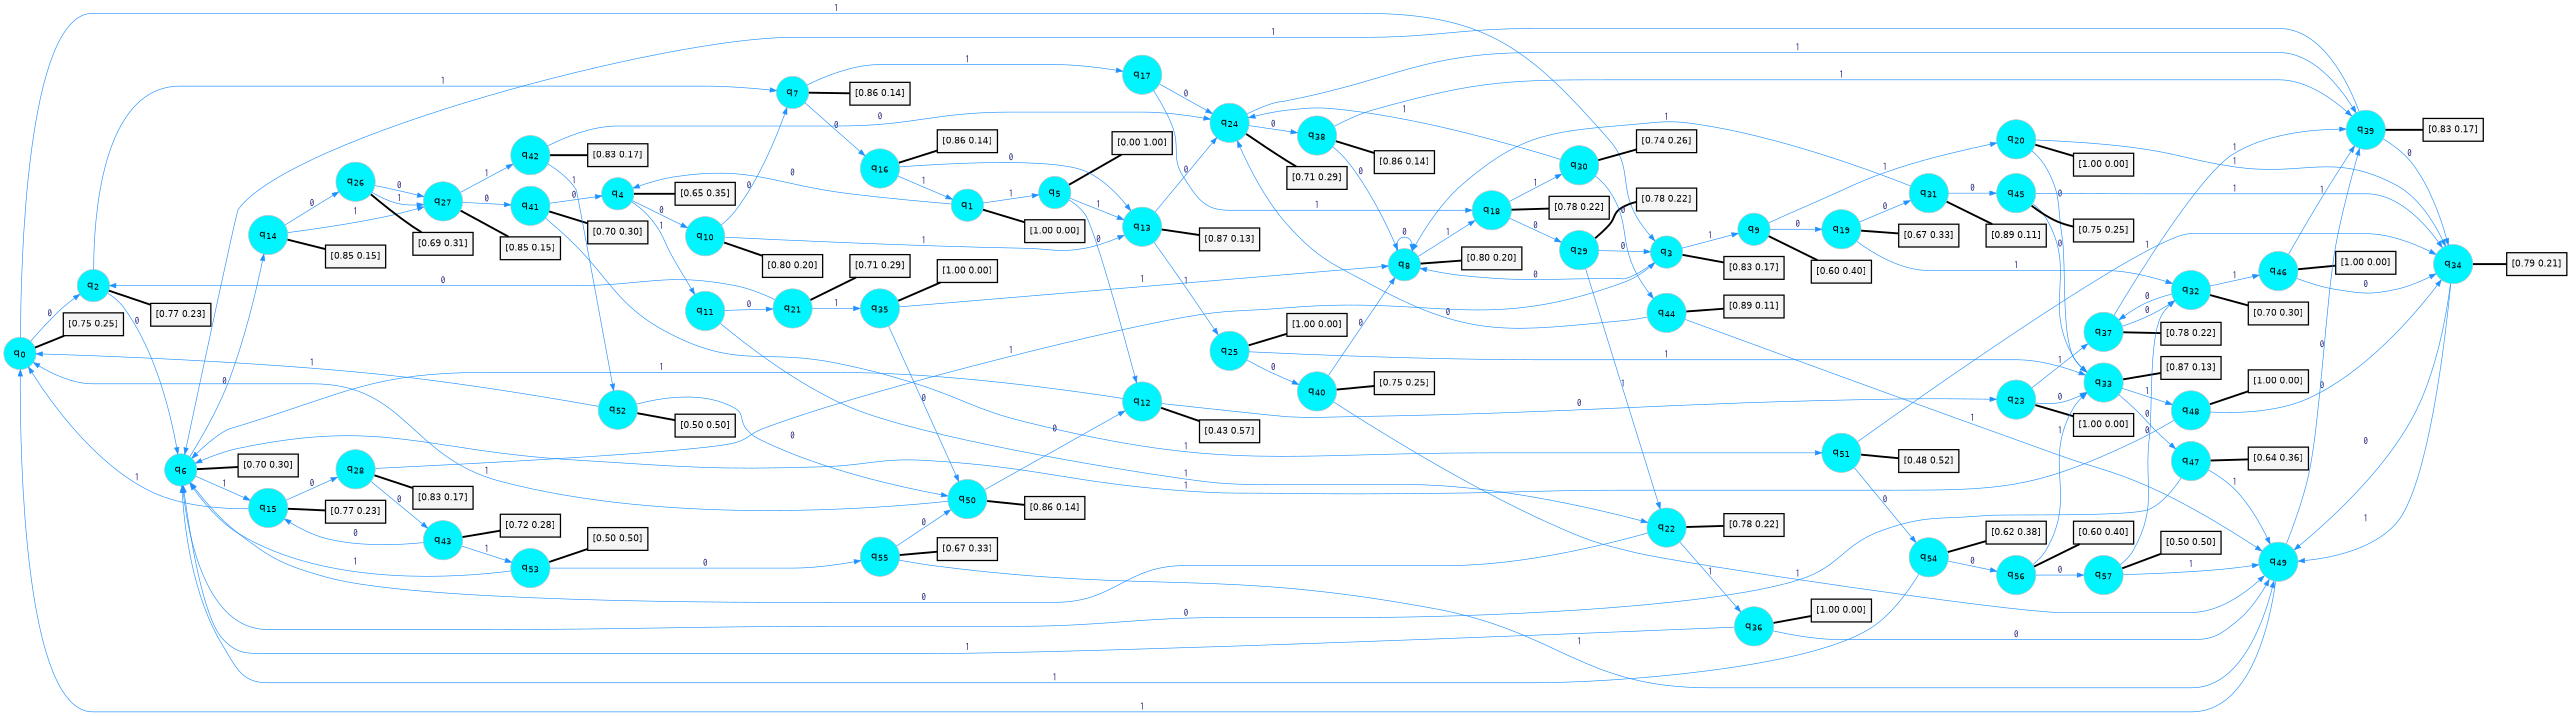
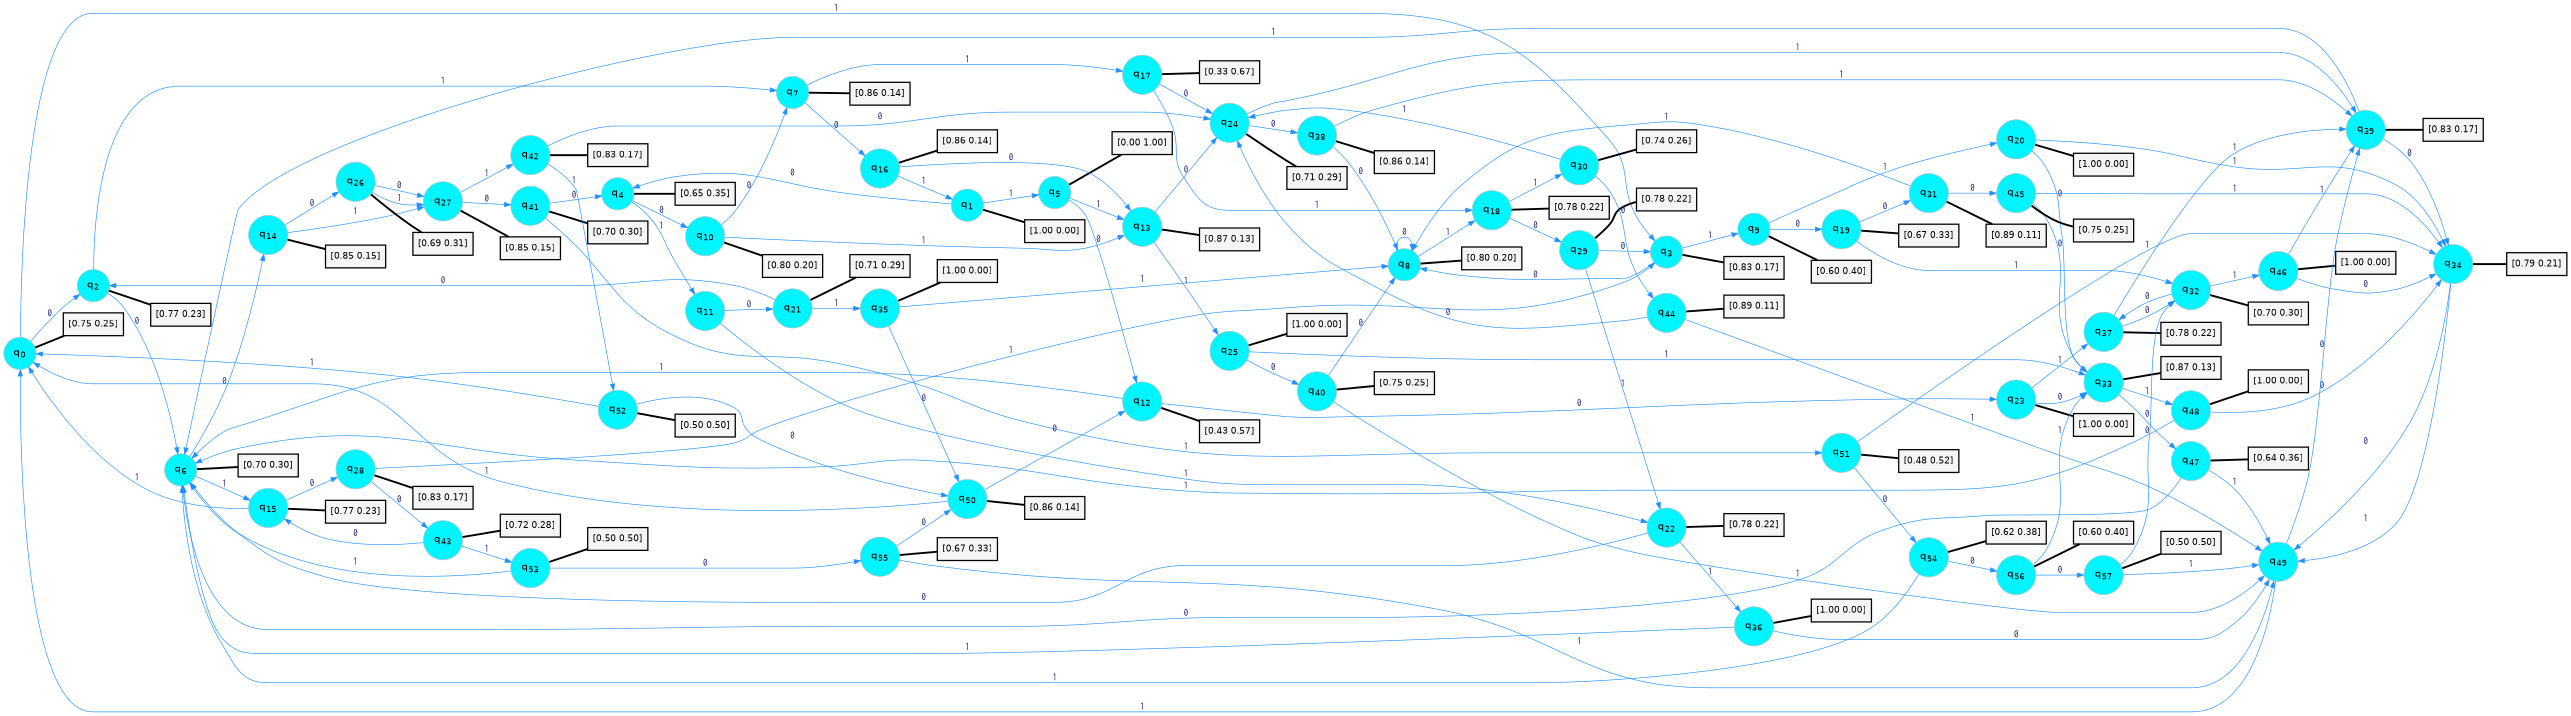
node "[0.33 0.67]": added
